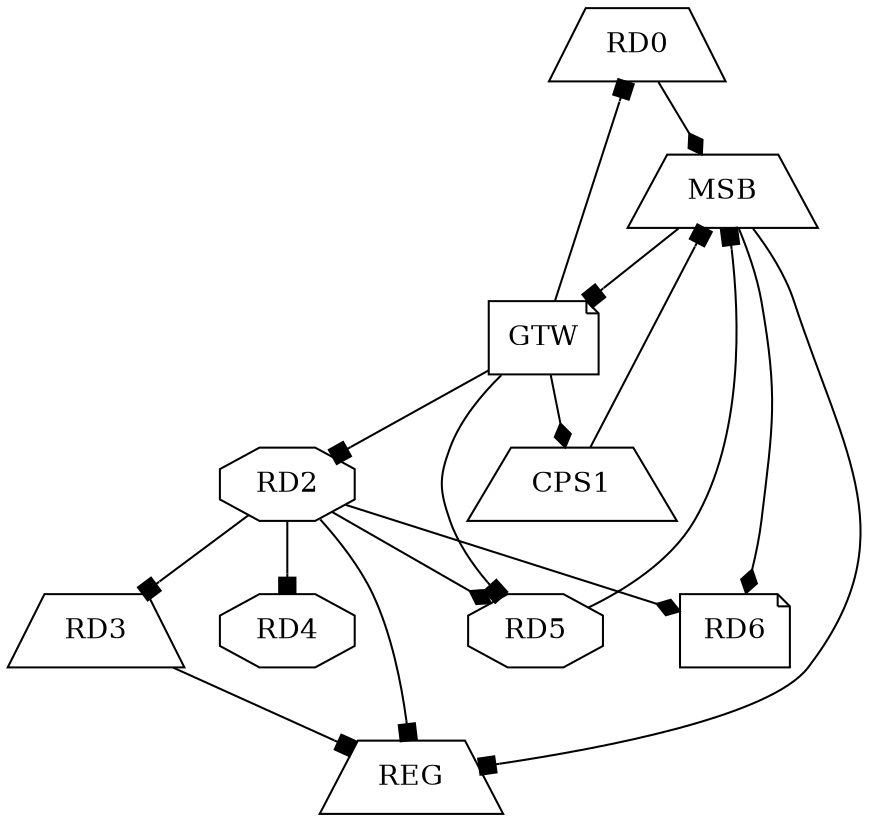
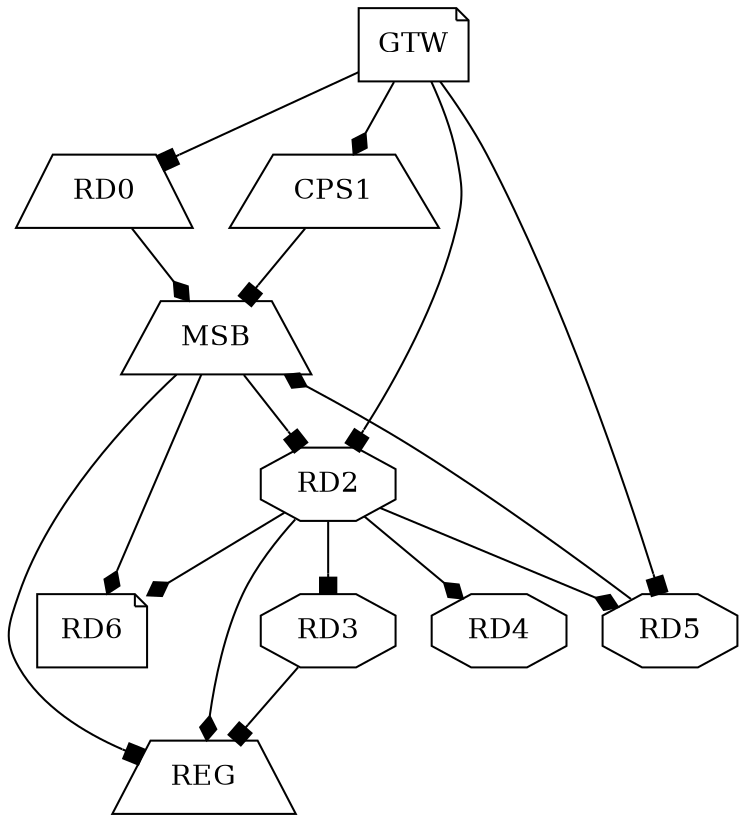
edge "MSB" -> "GTW": now "MSB" -> "RD2"
edge "RD5" -> "MSB": arrowhead box -> diamond
edge "RD2" -> "RD4": arrowhead box -> diamond
edge "RD2" -> "REG": arrowhead box -> diamond
node "RD3": shape trapezium -> octagon
